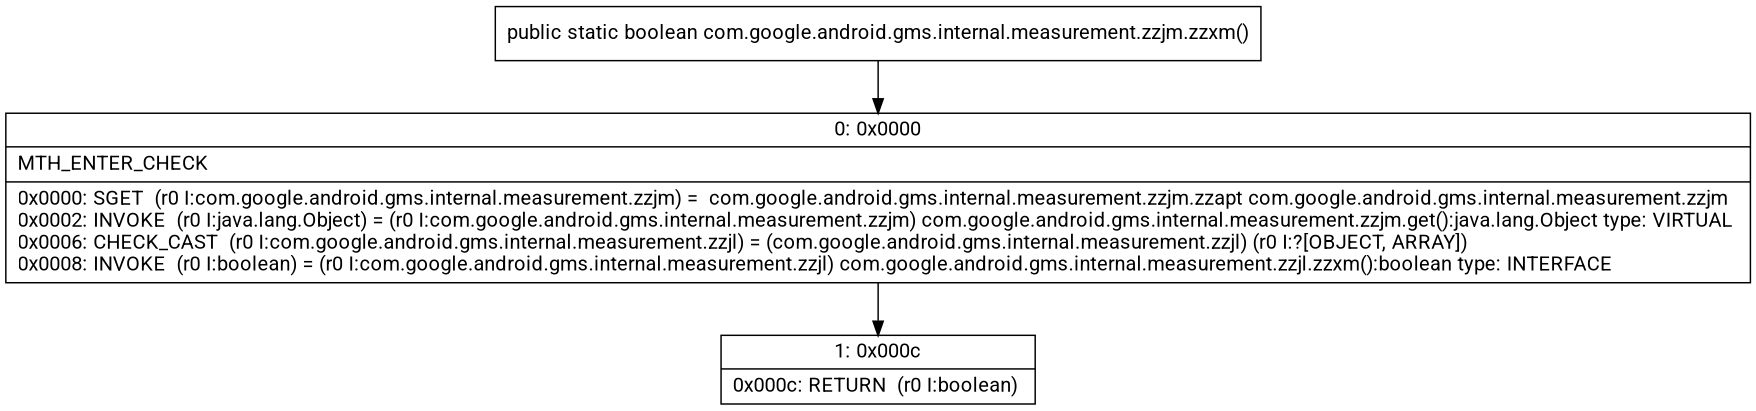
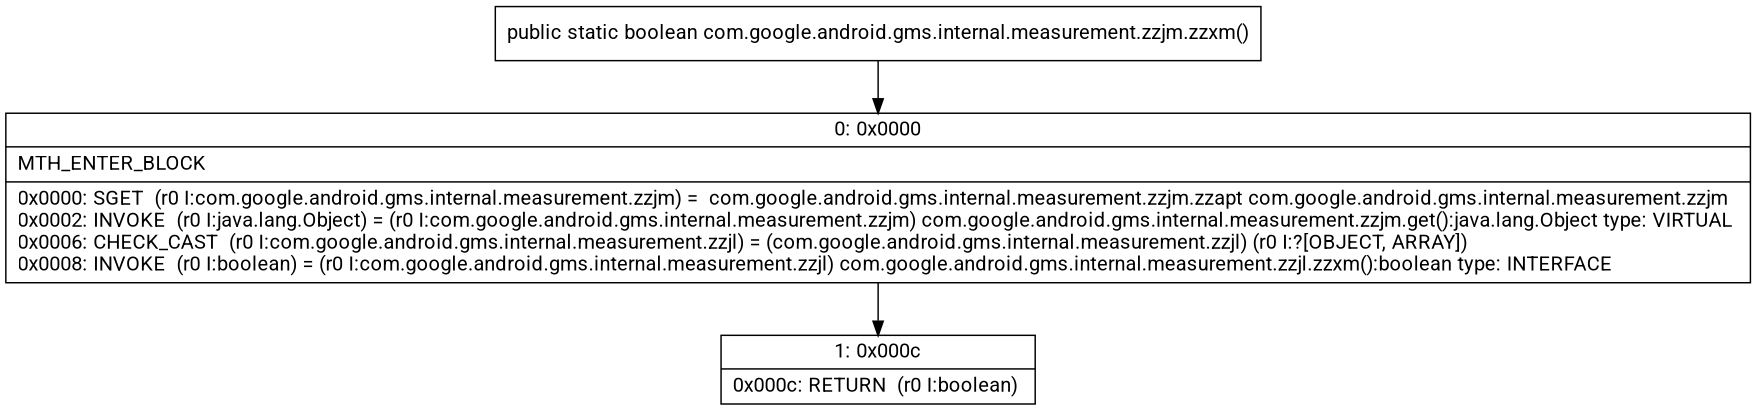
node "0: 0x0000": text "MTH_ENTER_CHECK" -> "MTH_ENTER_BLOCK"
